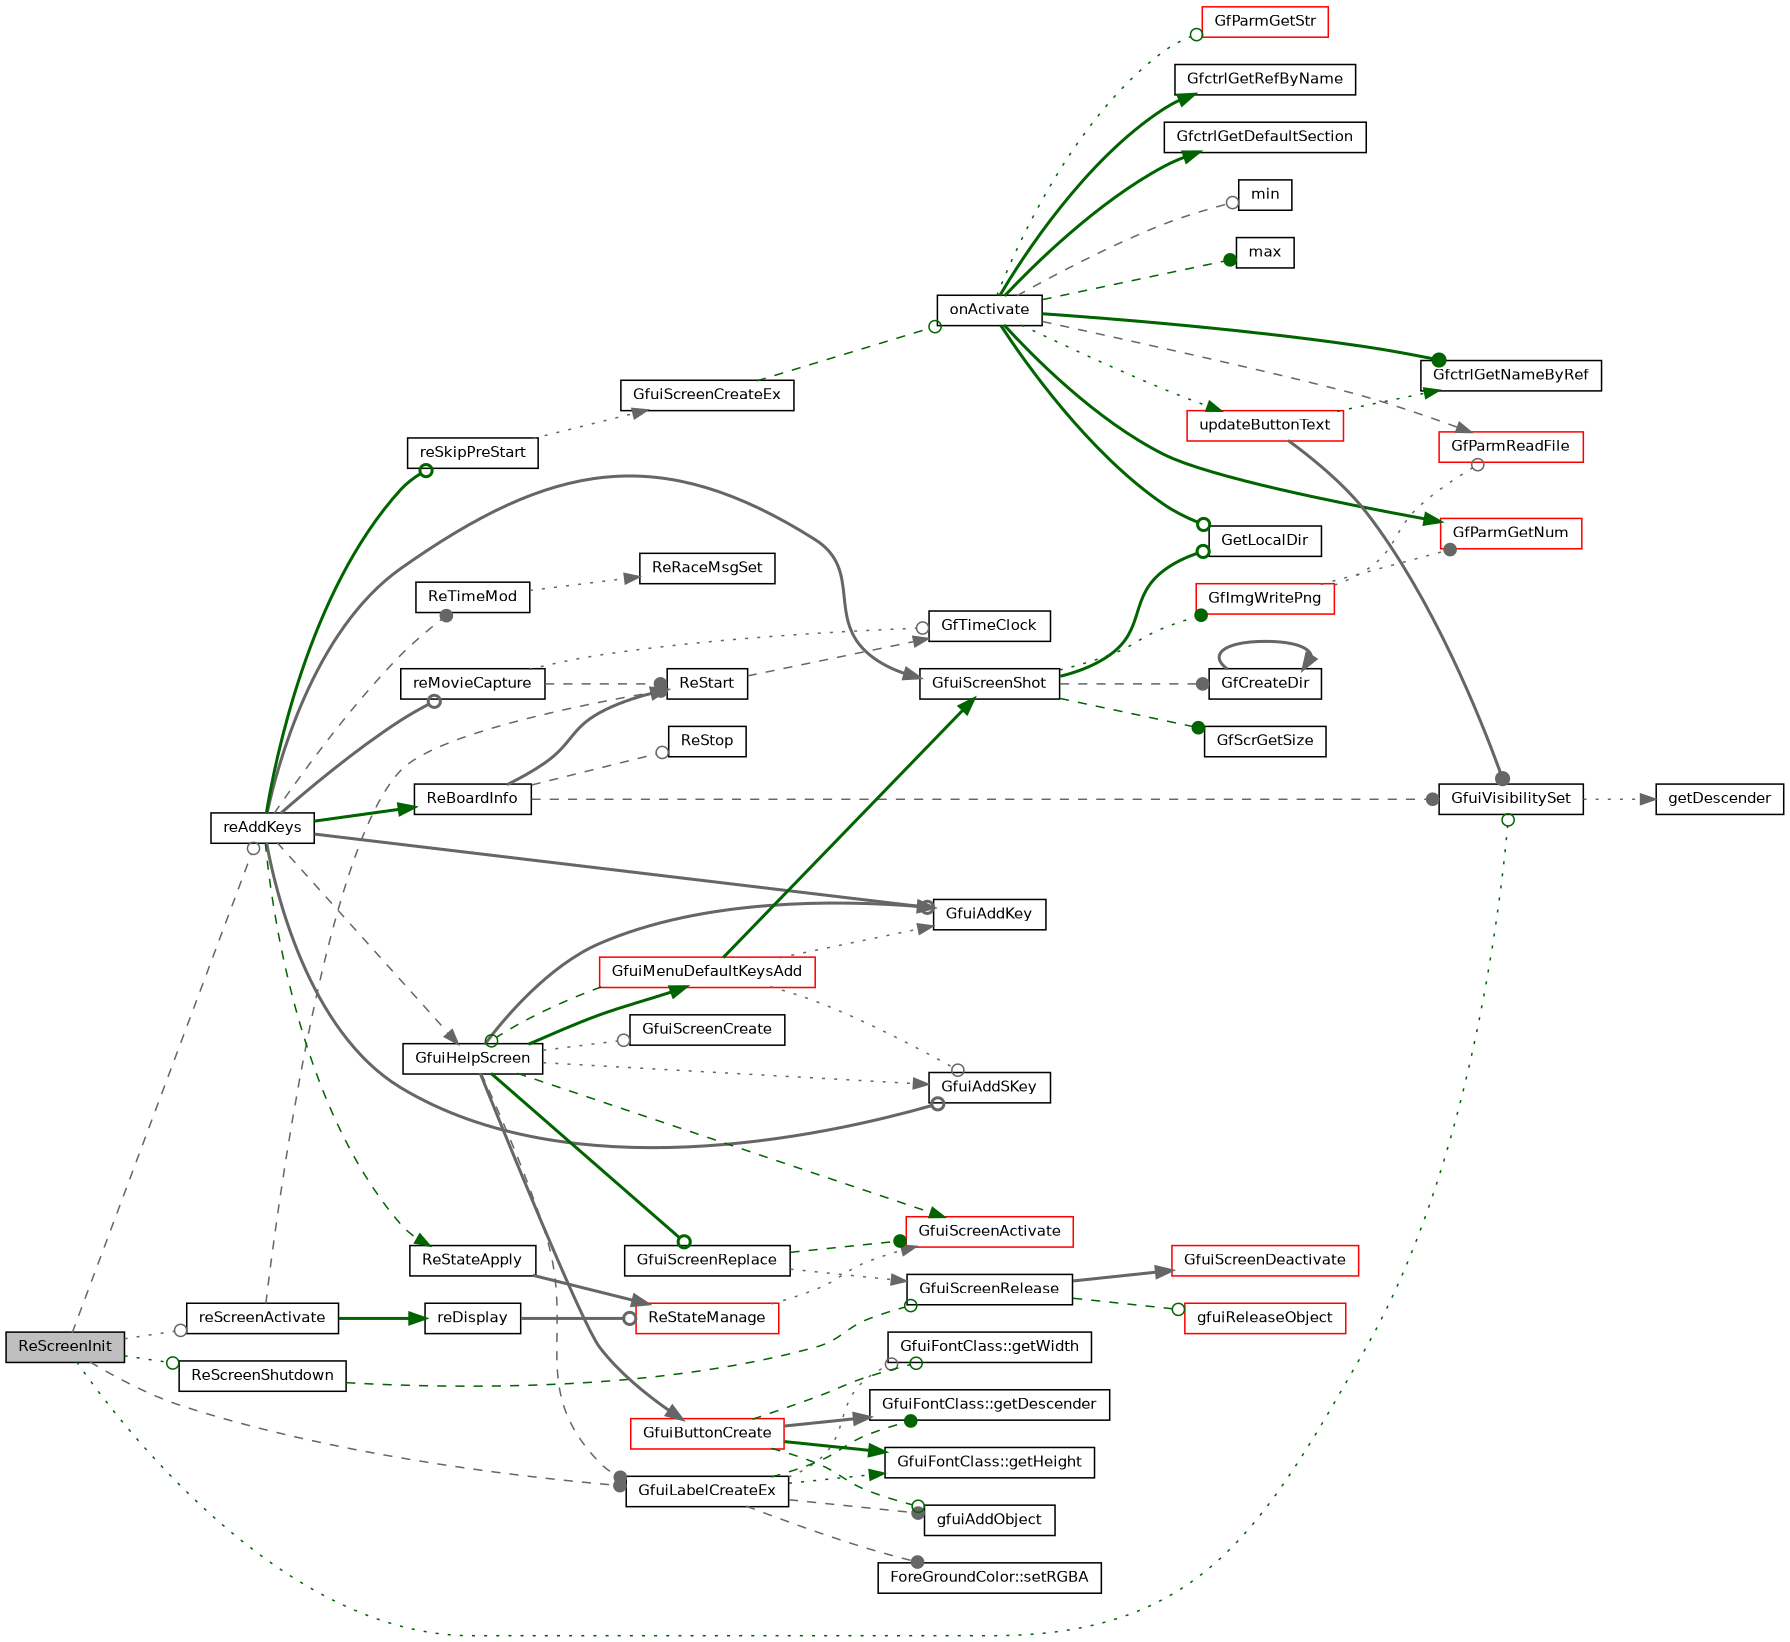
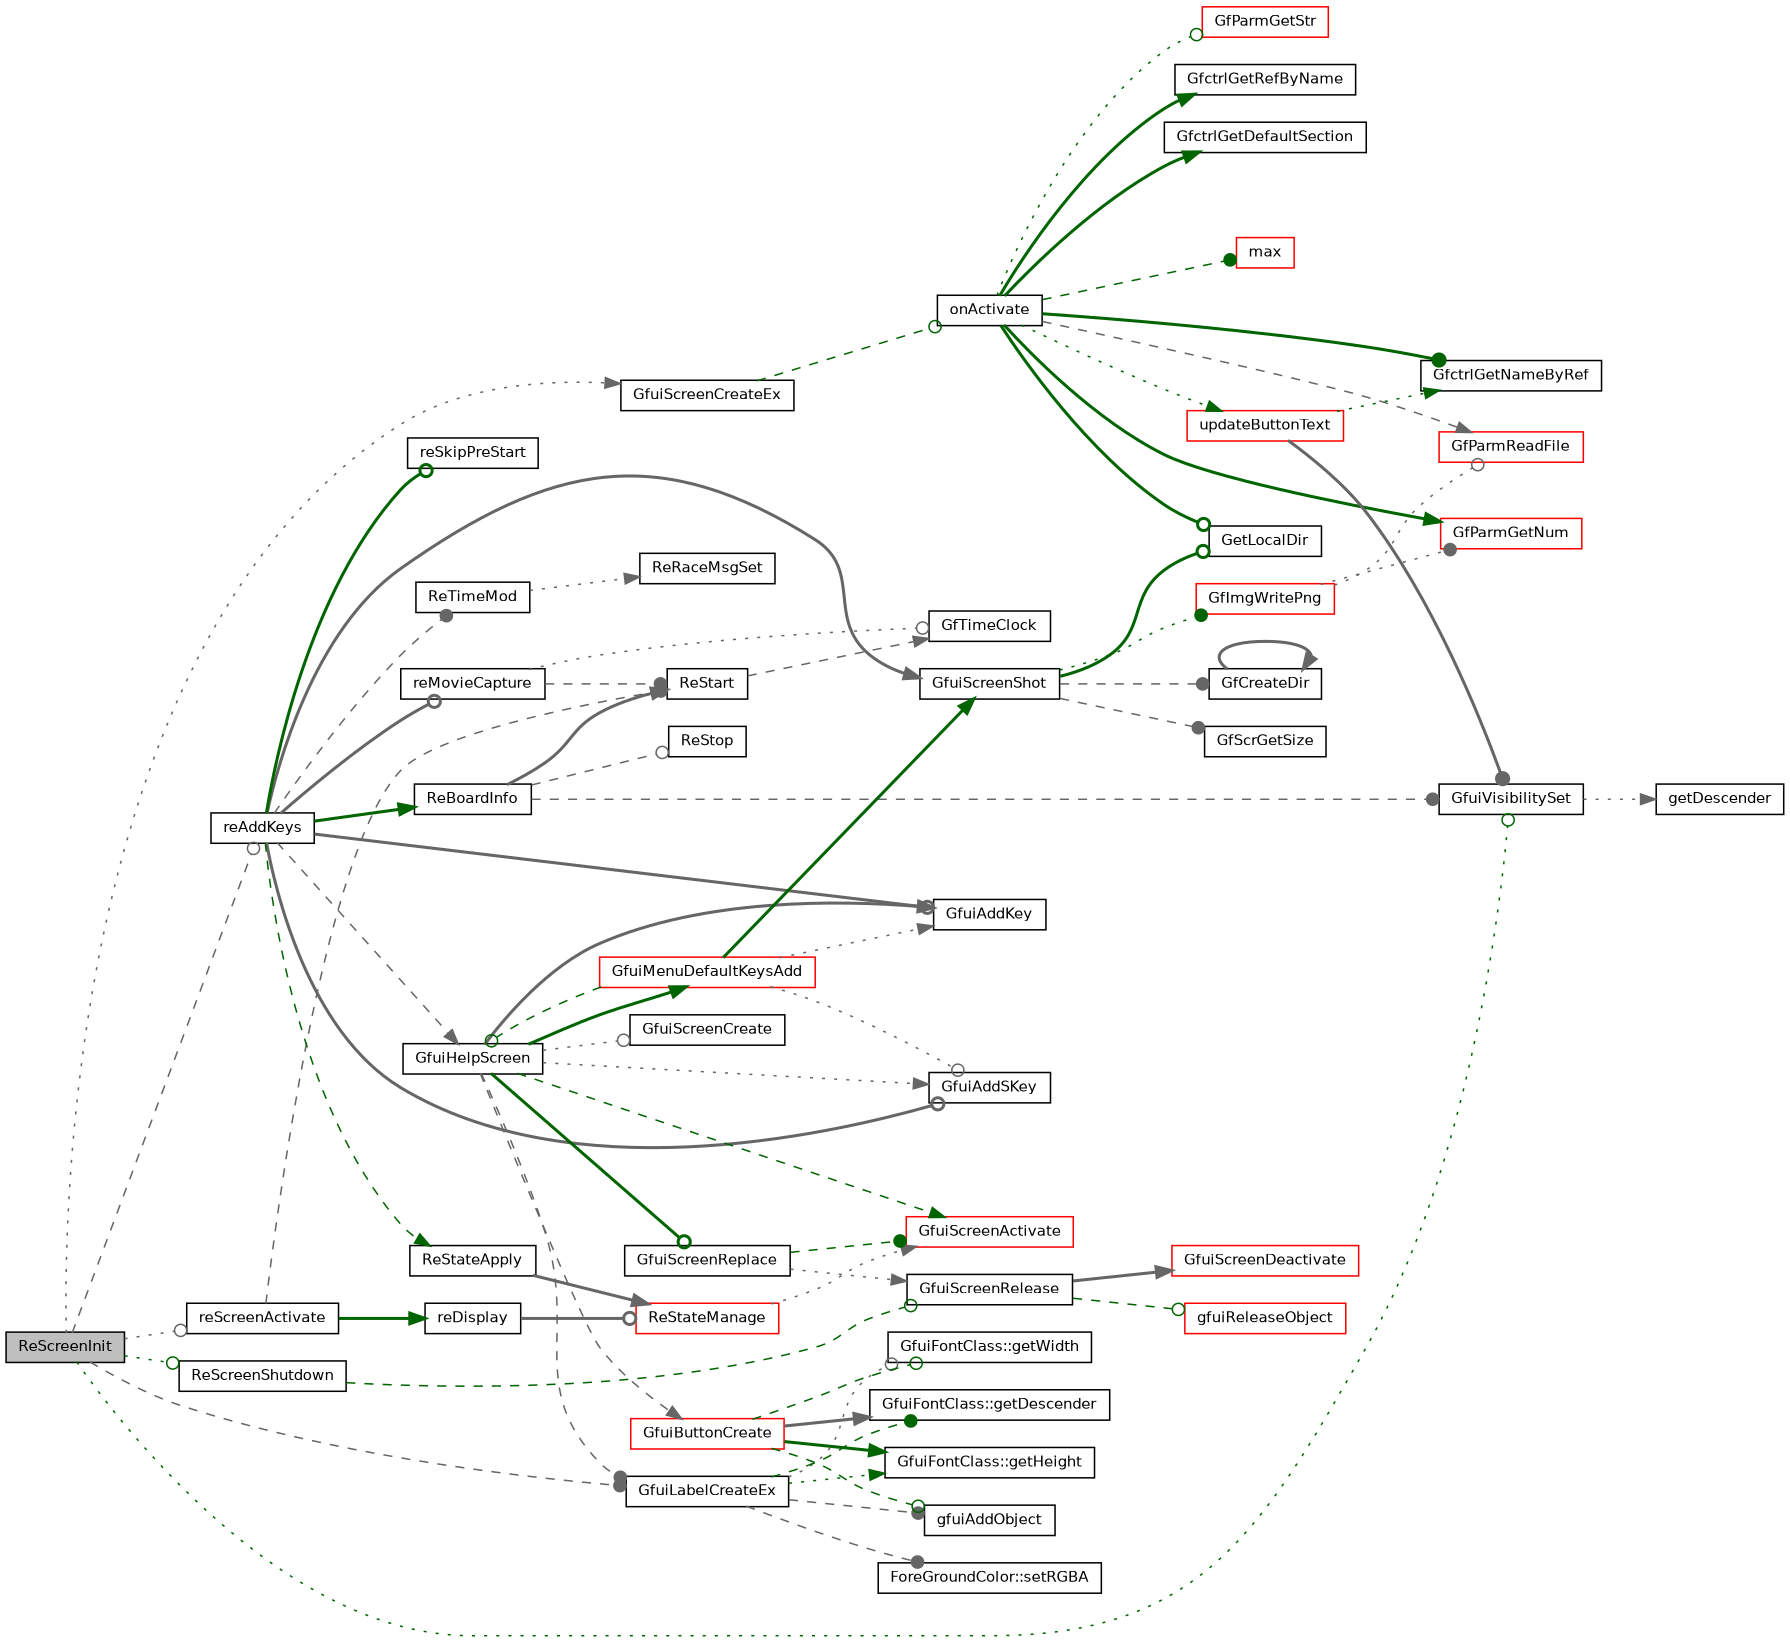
node "min": removed
node "max": color black -> red
edge "reSkipPreStart" -> "GfuiScreenCreateEx": now "ReScreenInit" -> "GfuiScreenCreateEx"
edge "GfuiScreenShot" -> "GfScrGetSize": color darkgreen -> gray40
edge "GfuiHelpScreen" -> "GfuiButtonCreate": style bold -> dashed
